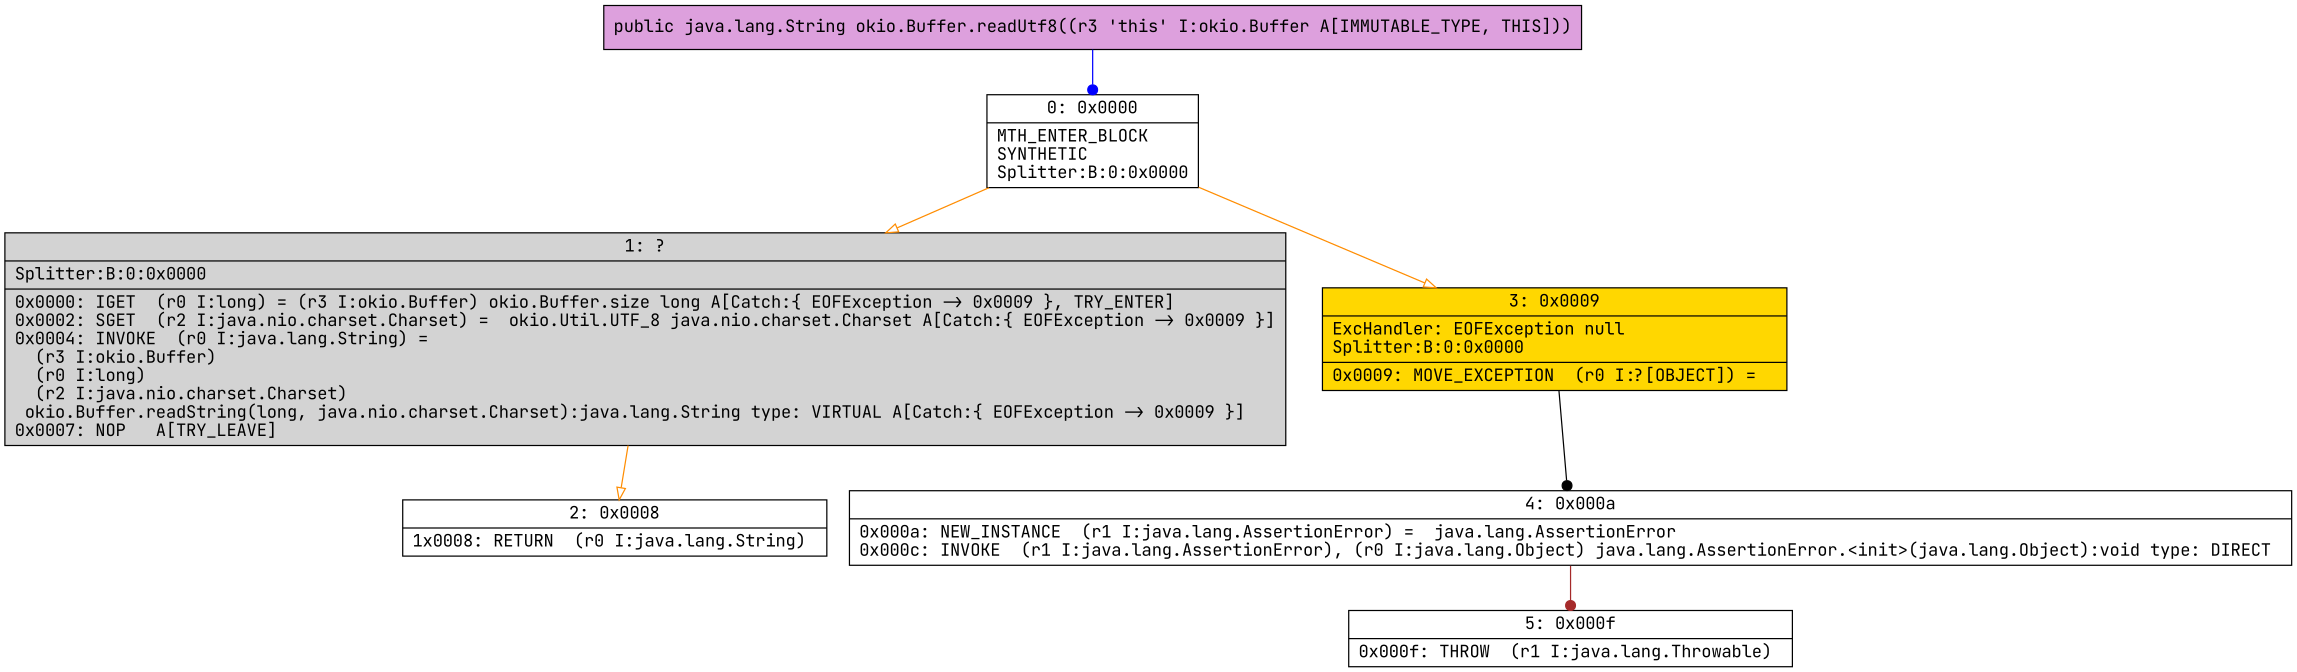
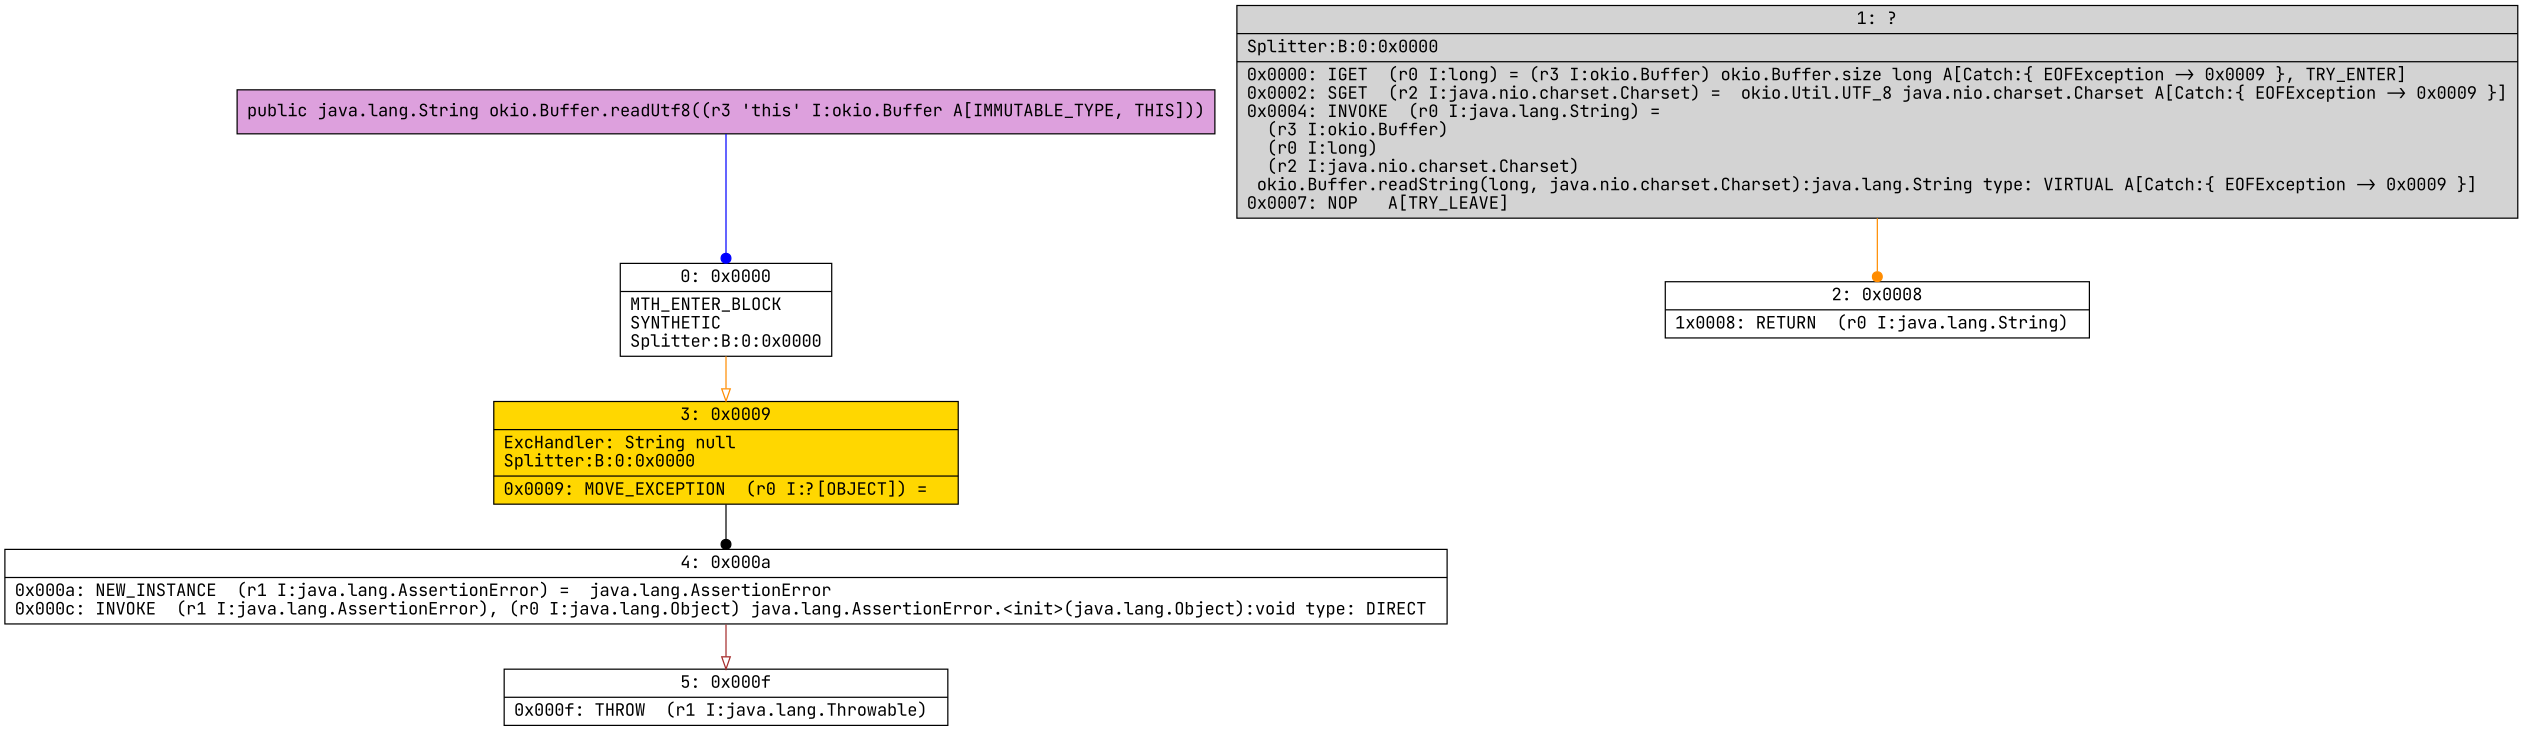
edge "0: 0x0000" -> "1: ?": removed
node "3: 0x0009": text "ExcHandler: EOFException null" -> "ExcHandler: String null"
edge "1: ?" -> "2: 0x0008": arrowhead onormal -> dot
edge "4: 0x000a" -> "5: 0x000f": arrowhead dot -> onormal
